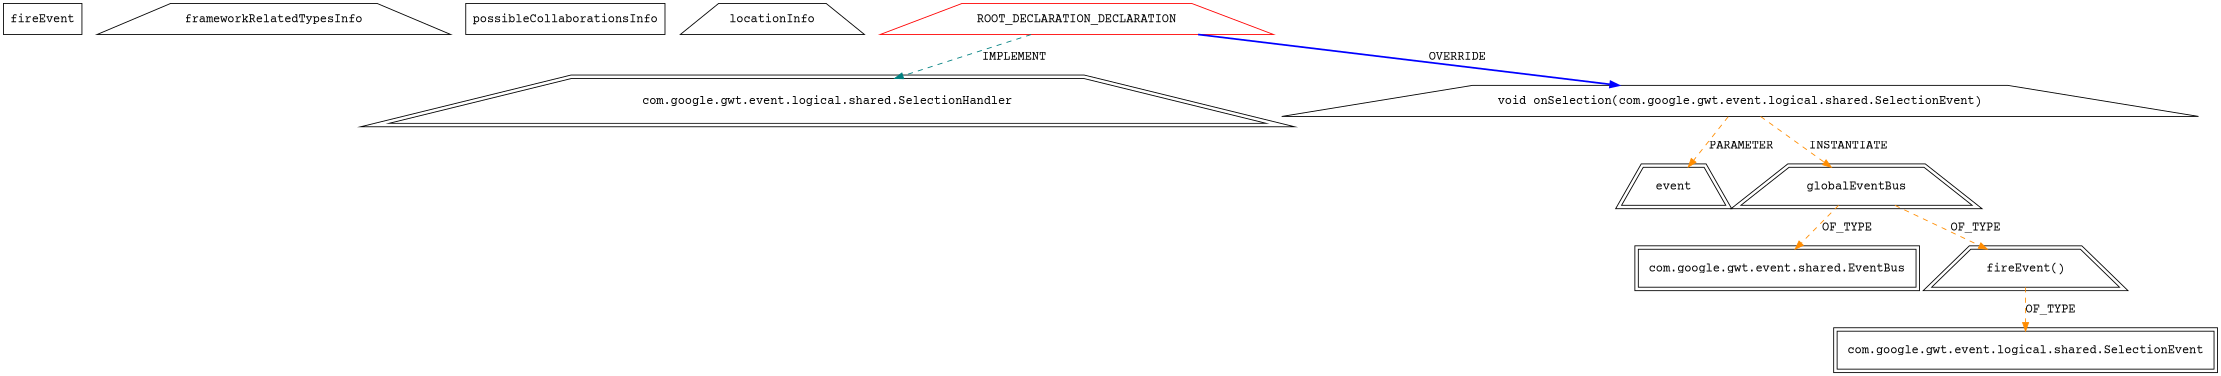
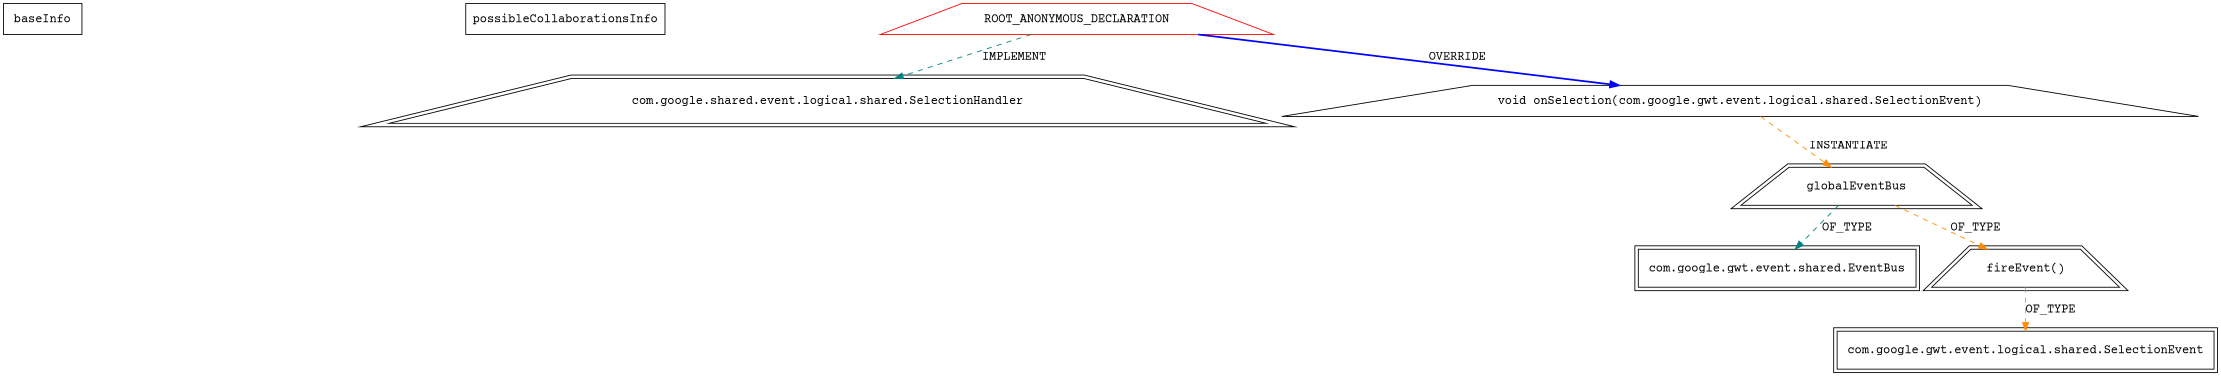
node "fireEvent": label "fireEvent" -> "baseInfo"
node "frameworkRelatedTypesInfo": removed
node "locationInfo": removed
node "ROOT_DECLARATION_DECLARATION": label "ROOT_DECLARATION_DECLARATION" -> "ROOT_ANONYMOUS_DECLARATION"
node "com.google.gwt.event.logical.shared.SelectionHandler": label "com.google.gwt.event.logical.shared.SelectionHandler" -> "com.google.shared.event.logical.shared.SelectionHandler"
node "event": removed
edge "globalEventBus" -> "com.google.gwt.event.shared.EventBus": color darkorange -> teal
